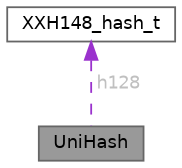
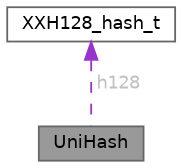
node "XXH148_hash_t": label "XXH148_hash_t" -> "XXH128_hash_t"
